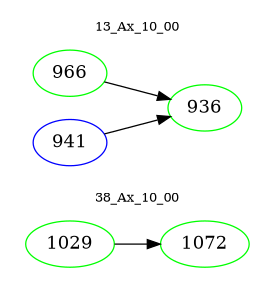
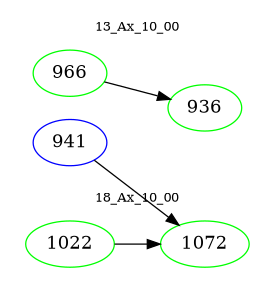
edge "941" -> "936": now "941" -> "1072"
cluster "38_Ax_10_00": label "38_Ax_10_00" -> "18_Ax_10_00"
node "1029": label "1029" -> "1022"
